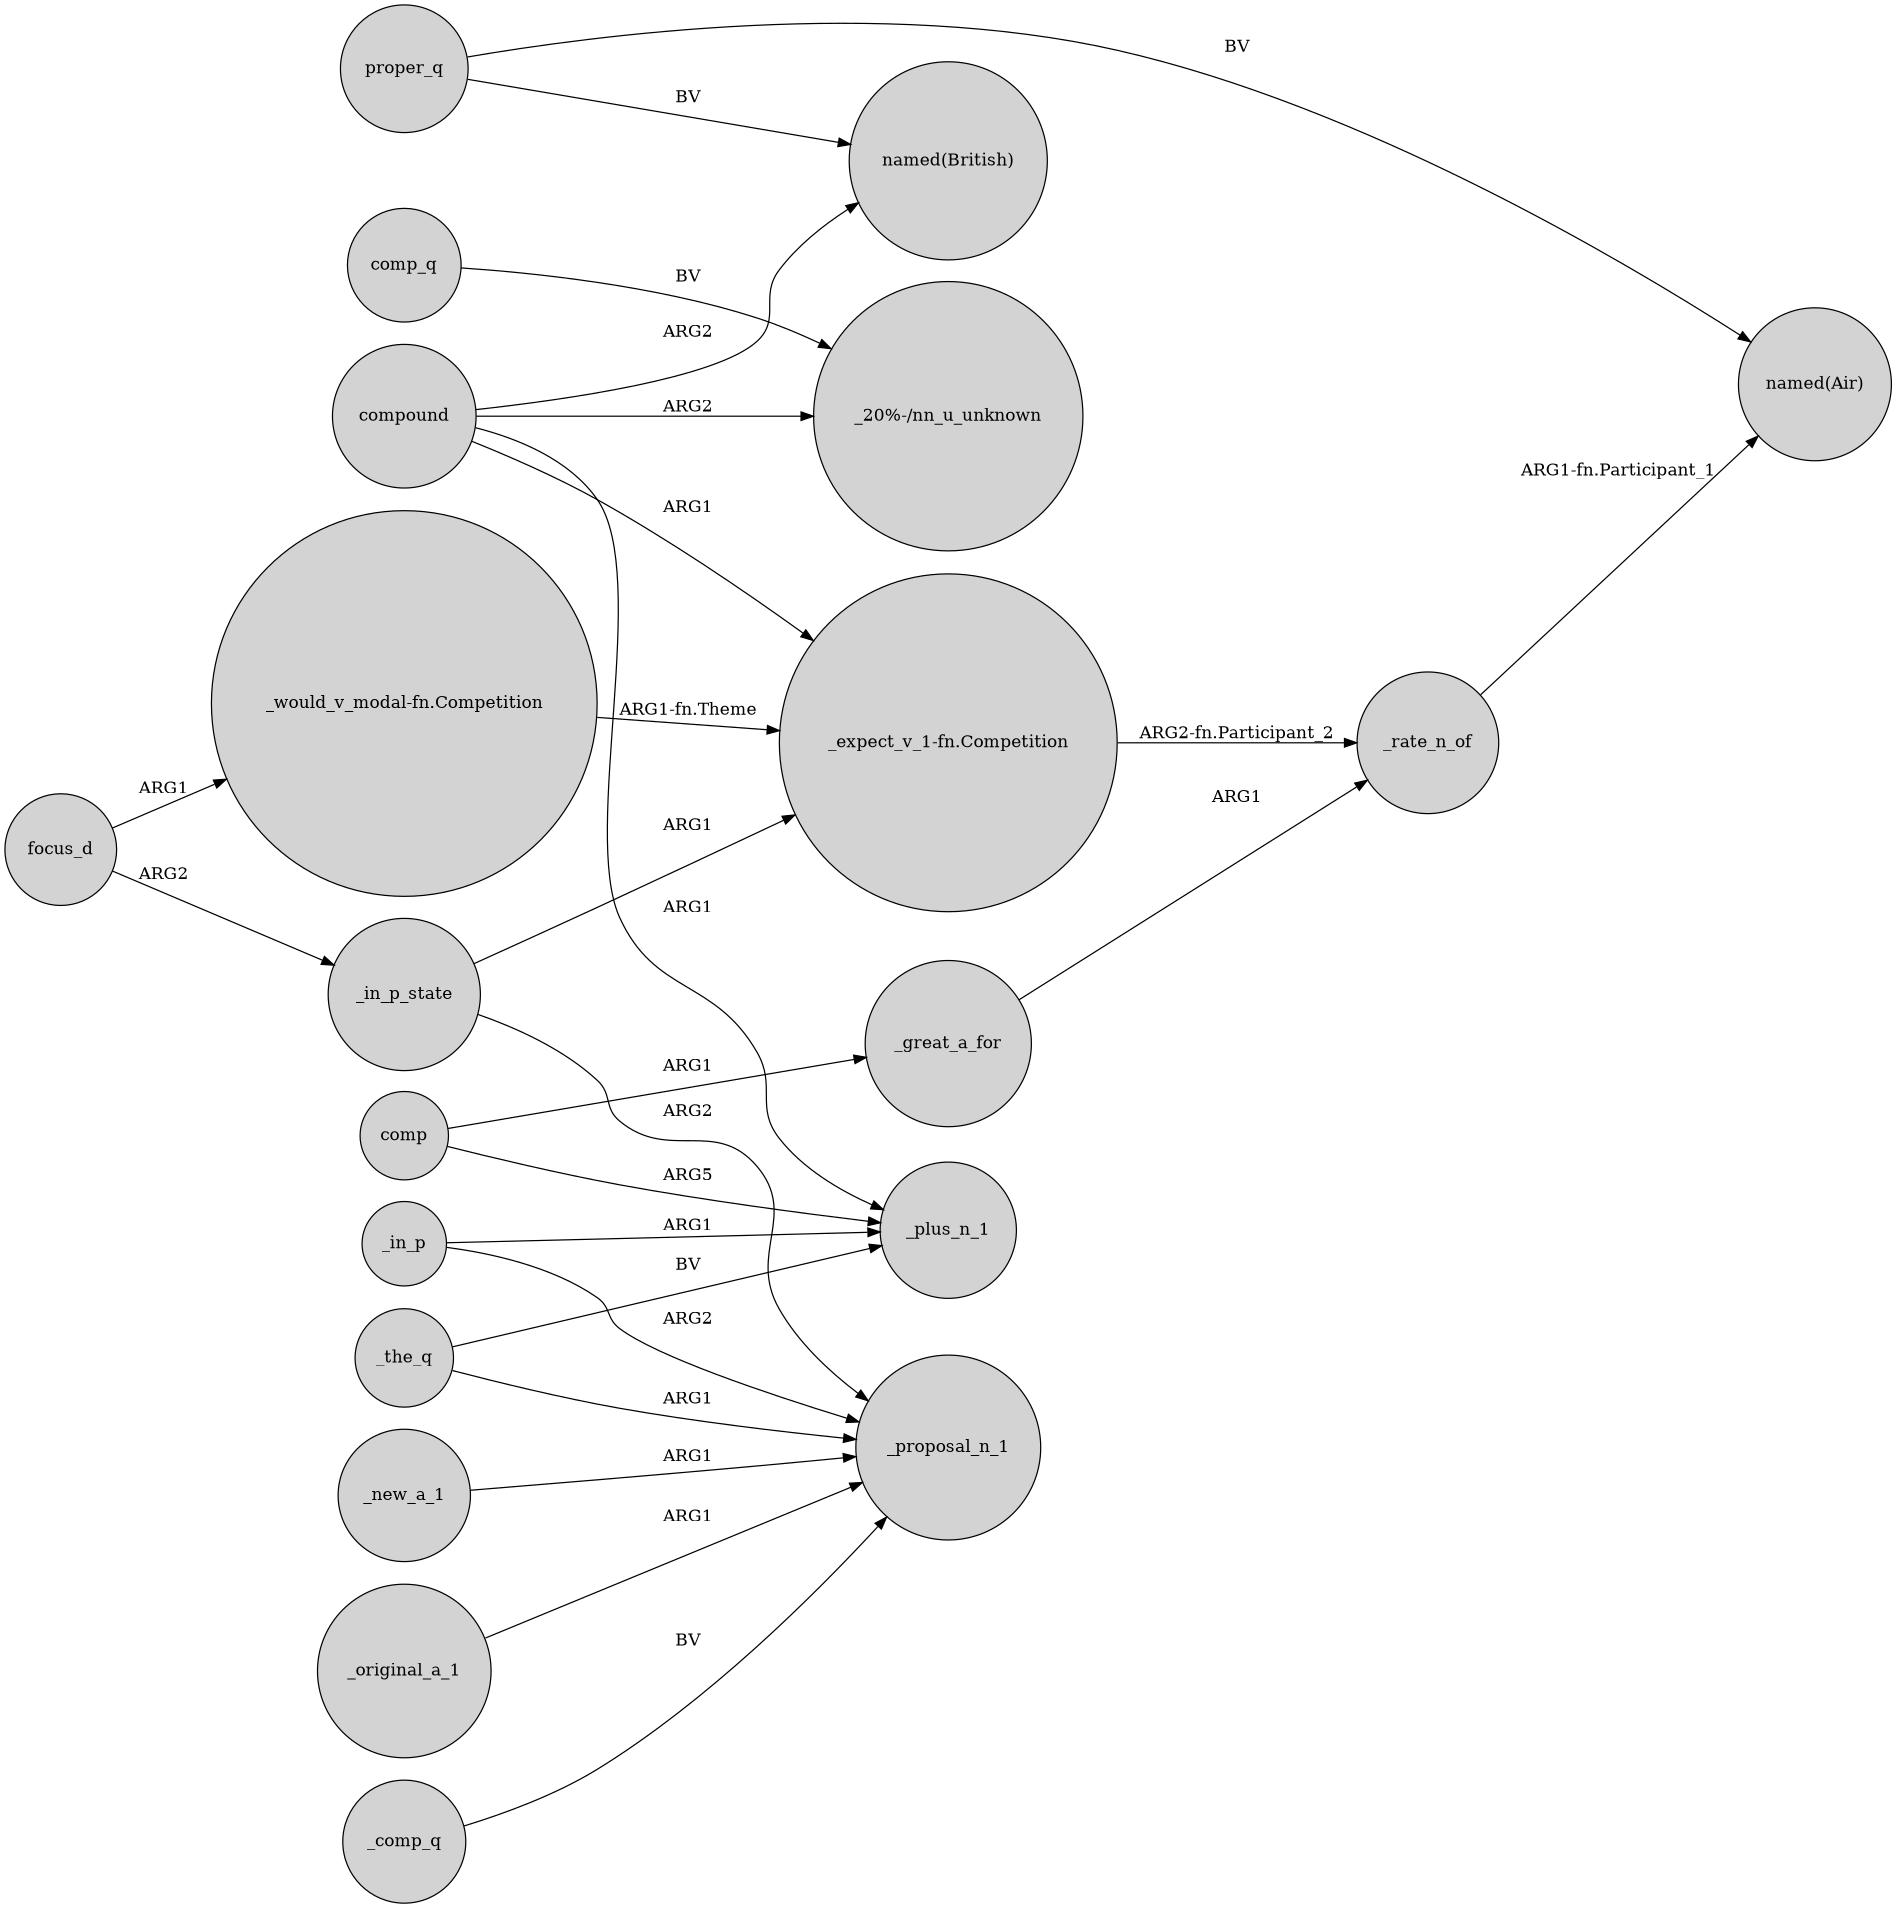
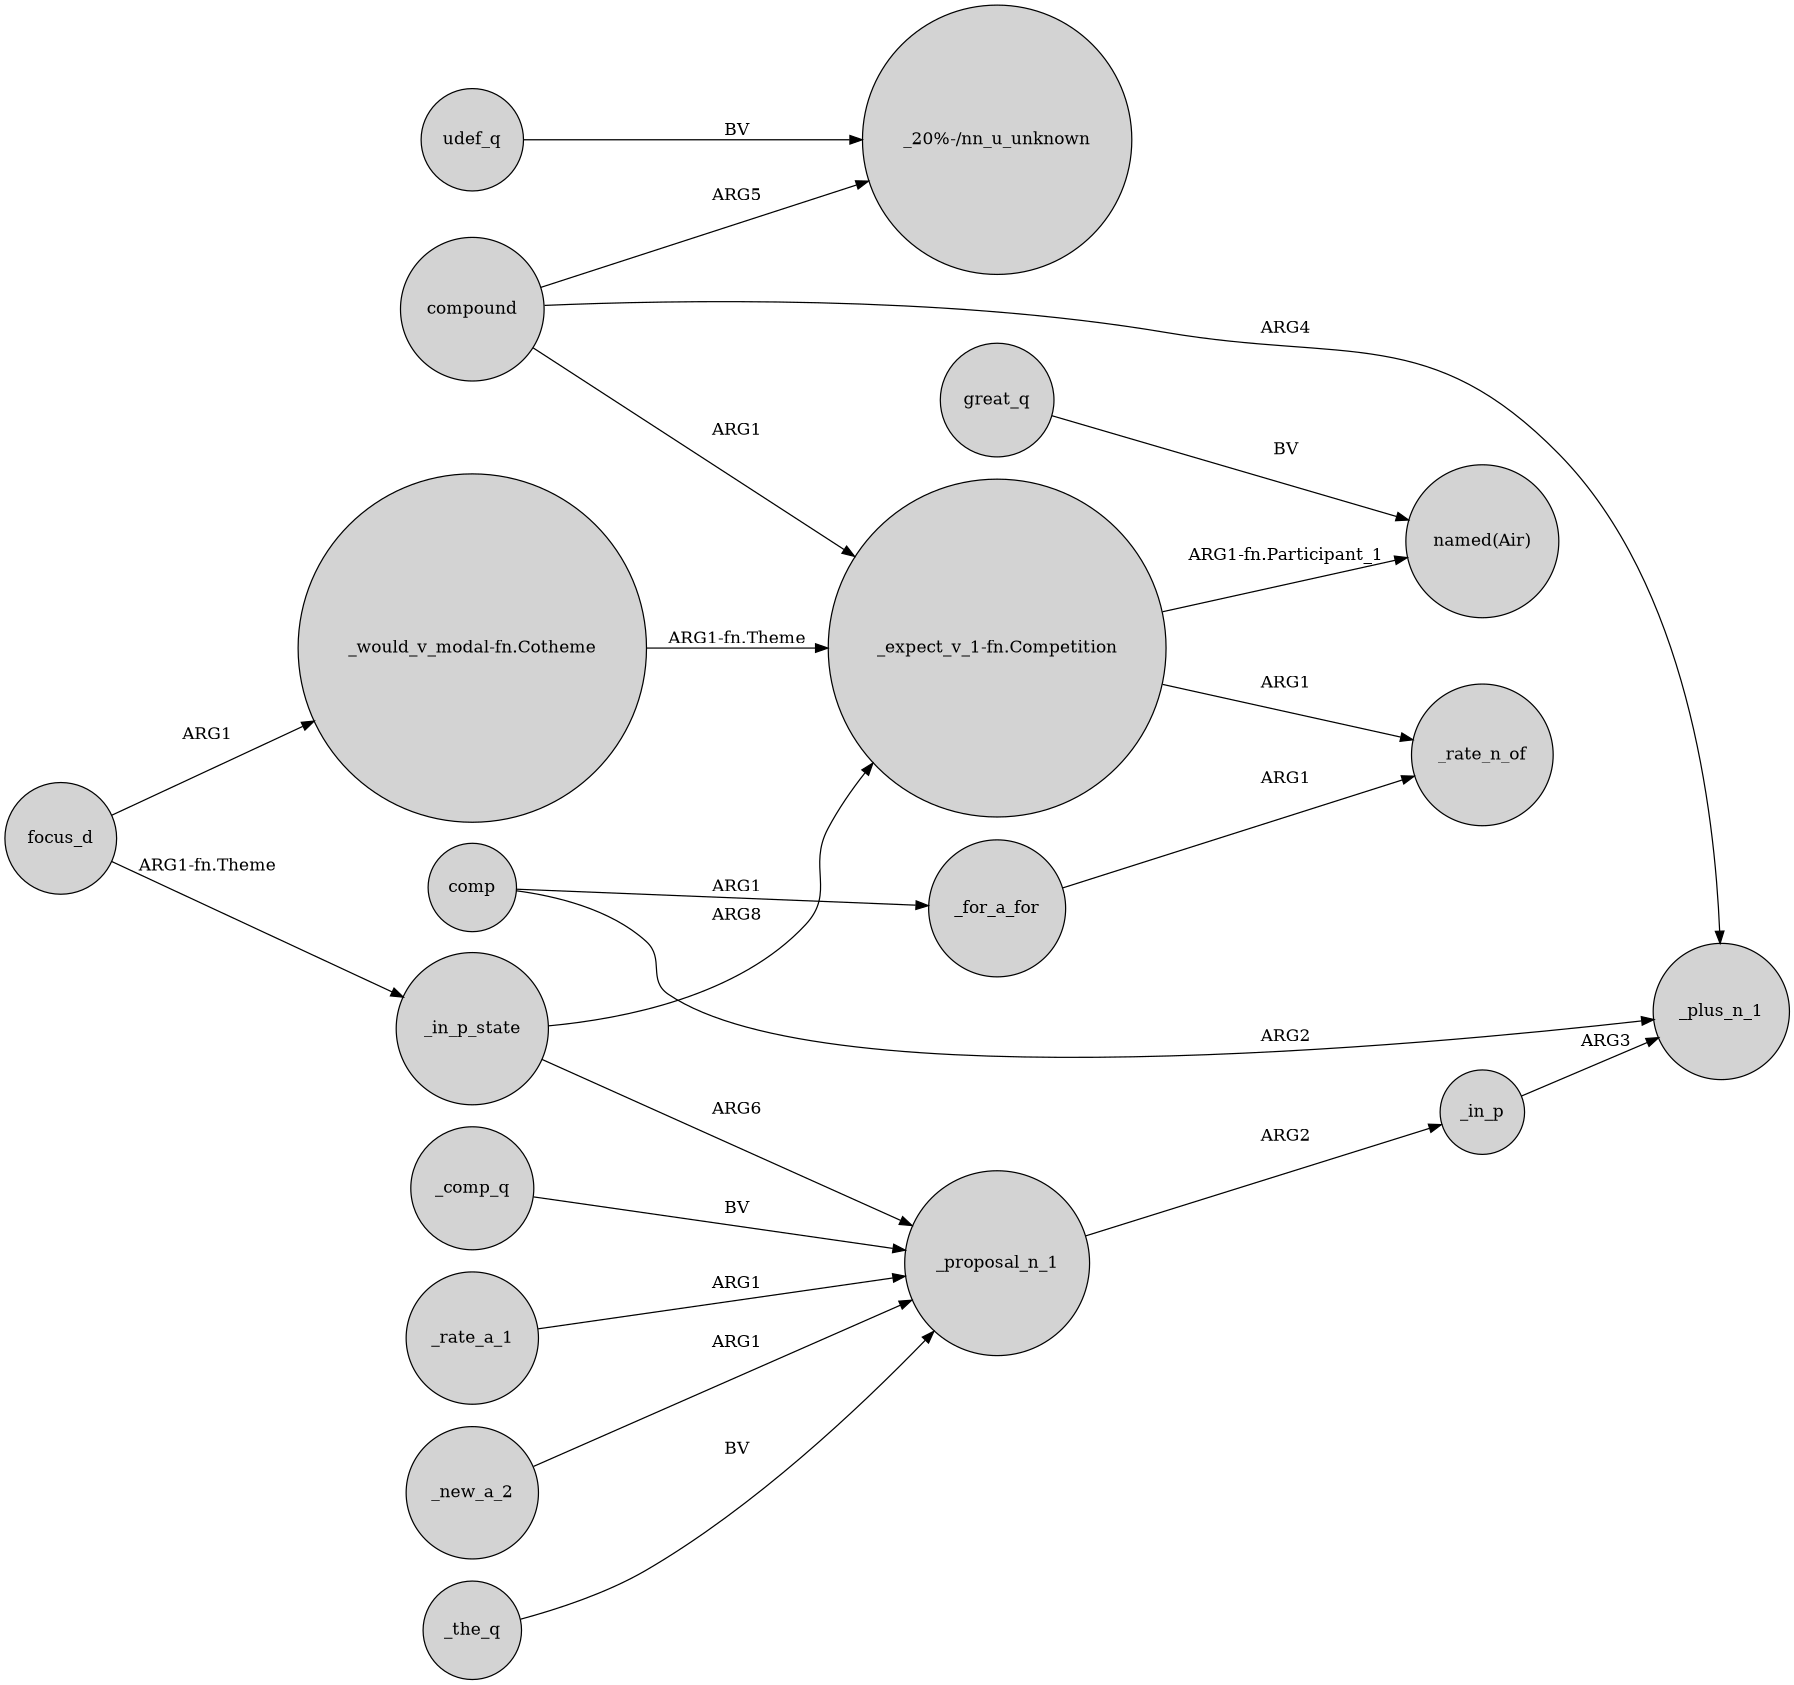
node "proper_q": label "proper_q" -> "great_q"
node "named(British)": removed
node "comp_q": label "comp_q" -> "udef_q"
edge "compound" -> "_20%-/nn_u_unknown": label "ARG2" -> "ARG5"
edge "_rate_n_of" -> "named(Air)": now "_expect_v_1-fn.Competition" -> "named(Air)"
node "_would_v_modal-fn.Competition": label "_would_v_modal-fn.Competition" -> "_would_v_modal-fn.Cotheme"
edge "_expect_v_1-fn.Competition" -> "_rate_n_of": label "ARG2-fn.Participant_2" -> "ARG1"
edge "_in_p_state" -> "_expect_v_1-fn.Competition": label "ARG1" -> "ARG8"
edge "focus_d" -> "_in_p_state": label "ARG2" -> "ARG1-fn.Theme"
edge "compound" -> "_plus_n_1": label "ARG1" -> "ARG4"
node "_great_a_for": label "_great_a_for" -> "_for_a_for"
edge "_in_p_state" -> "_proposal_n_1": label "ARG2" -> "ARG6"
edge "comp" -> "_plus_n_1": label "ARG5" -> "ARG2"
edge "_in_p" -> "_plus_n_1": label "ARG1" -> "ARG3"
edge "_the_q" -> "_plus_n_1": removed, label "BV"
edge "_in_p" -> "_proposal_n_1": reversed
edge "_the_q" -> "_proposal_n_1": label "ARG1" -> "BV"
node "_new_a_1": label "_new_a_1" -> "_new_a_2"
node "_original_a_1": label "_original_a_1" -> "_rate_a_1"
